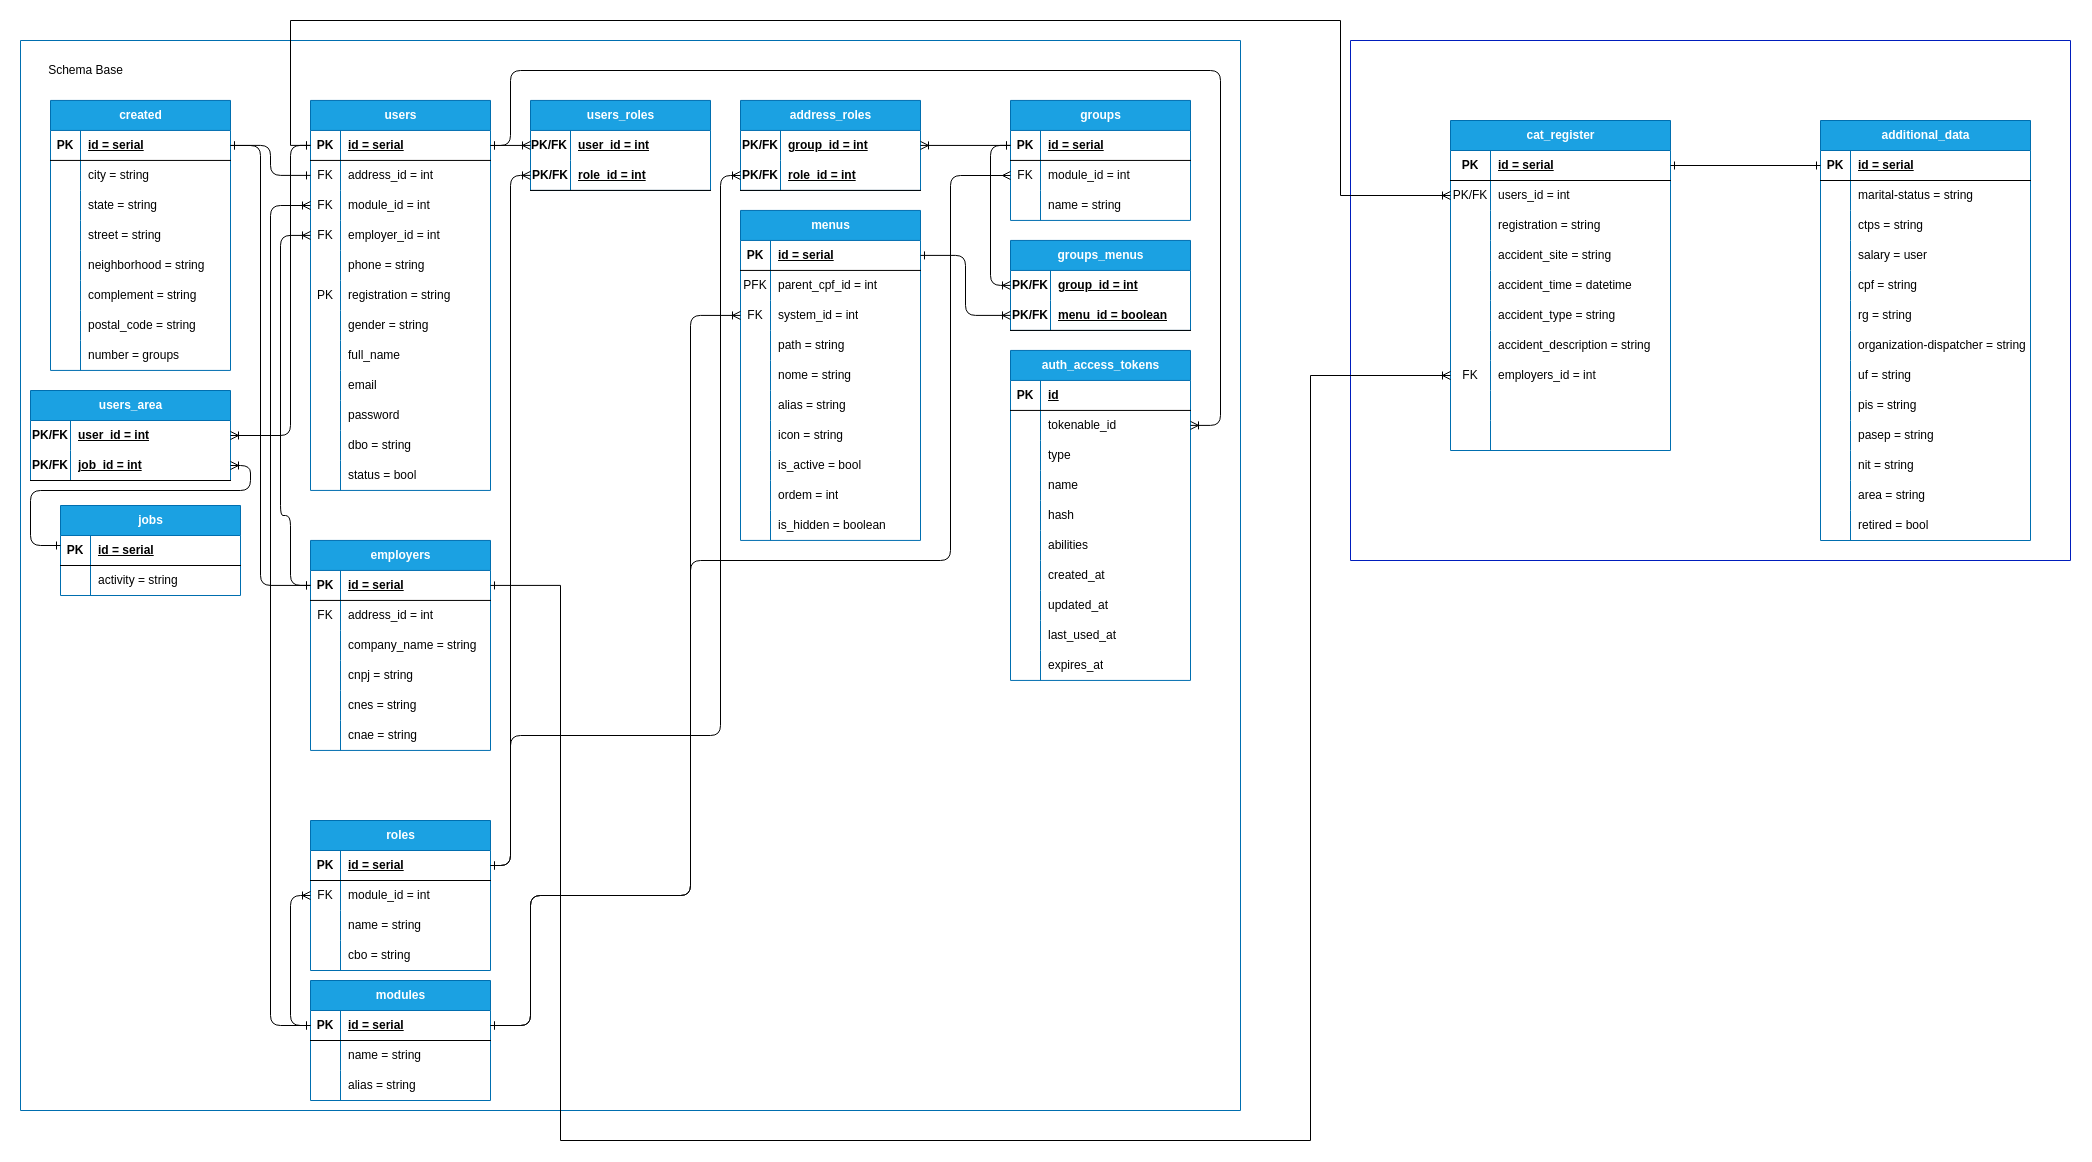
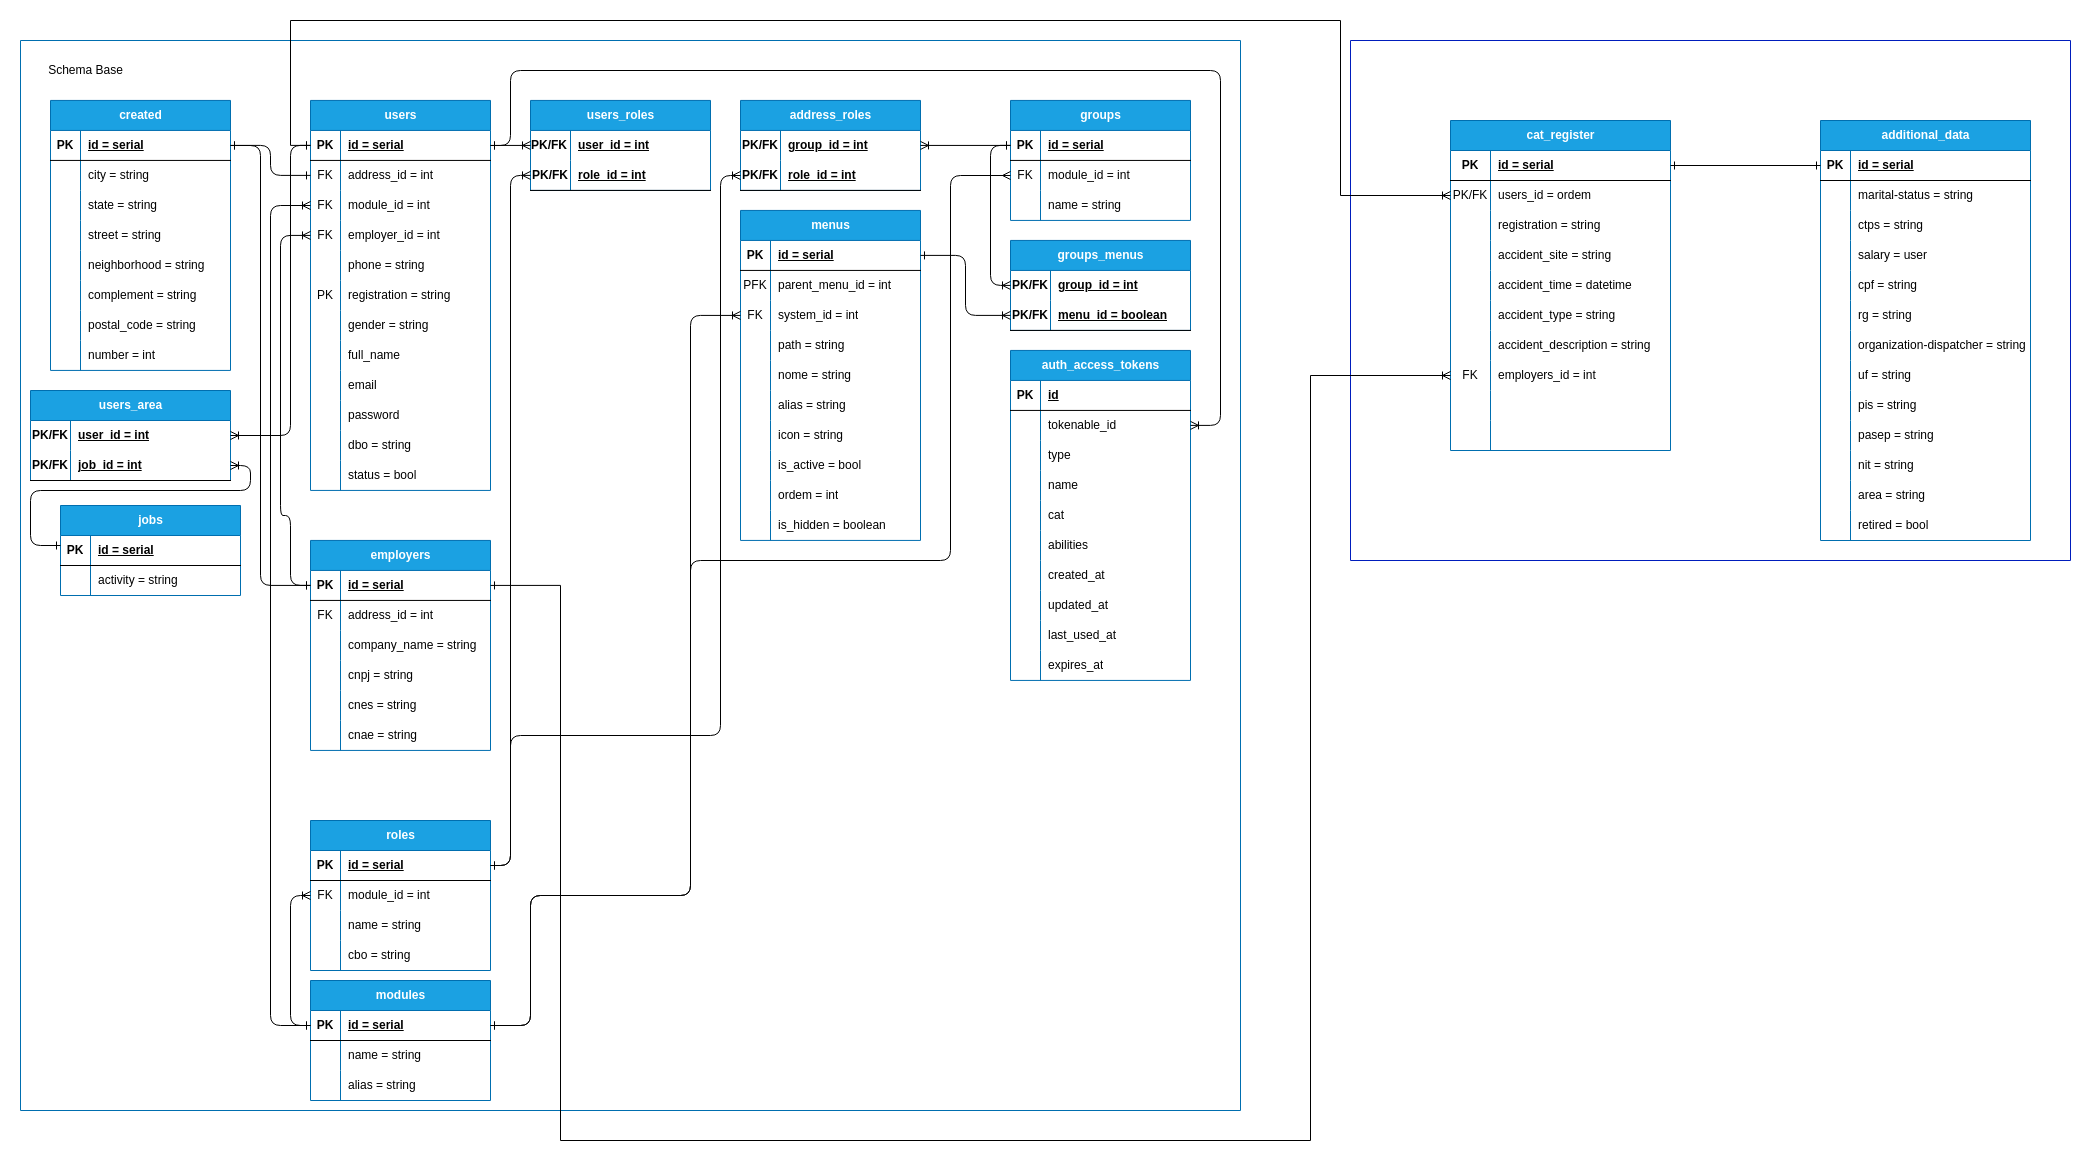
node "users_id = int": label "users_id = int" -> "users_id = ordem"
node "parent_cpf_id = int": label "parent_cpf_id = int" -> "parent_menu_id = int"
node "number = groups": label "number = groups" -> "number = int"
node "hash": label "hash" -> "cat"
